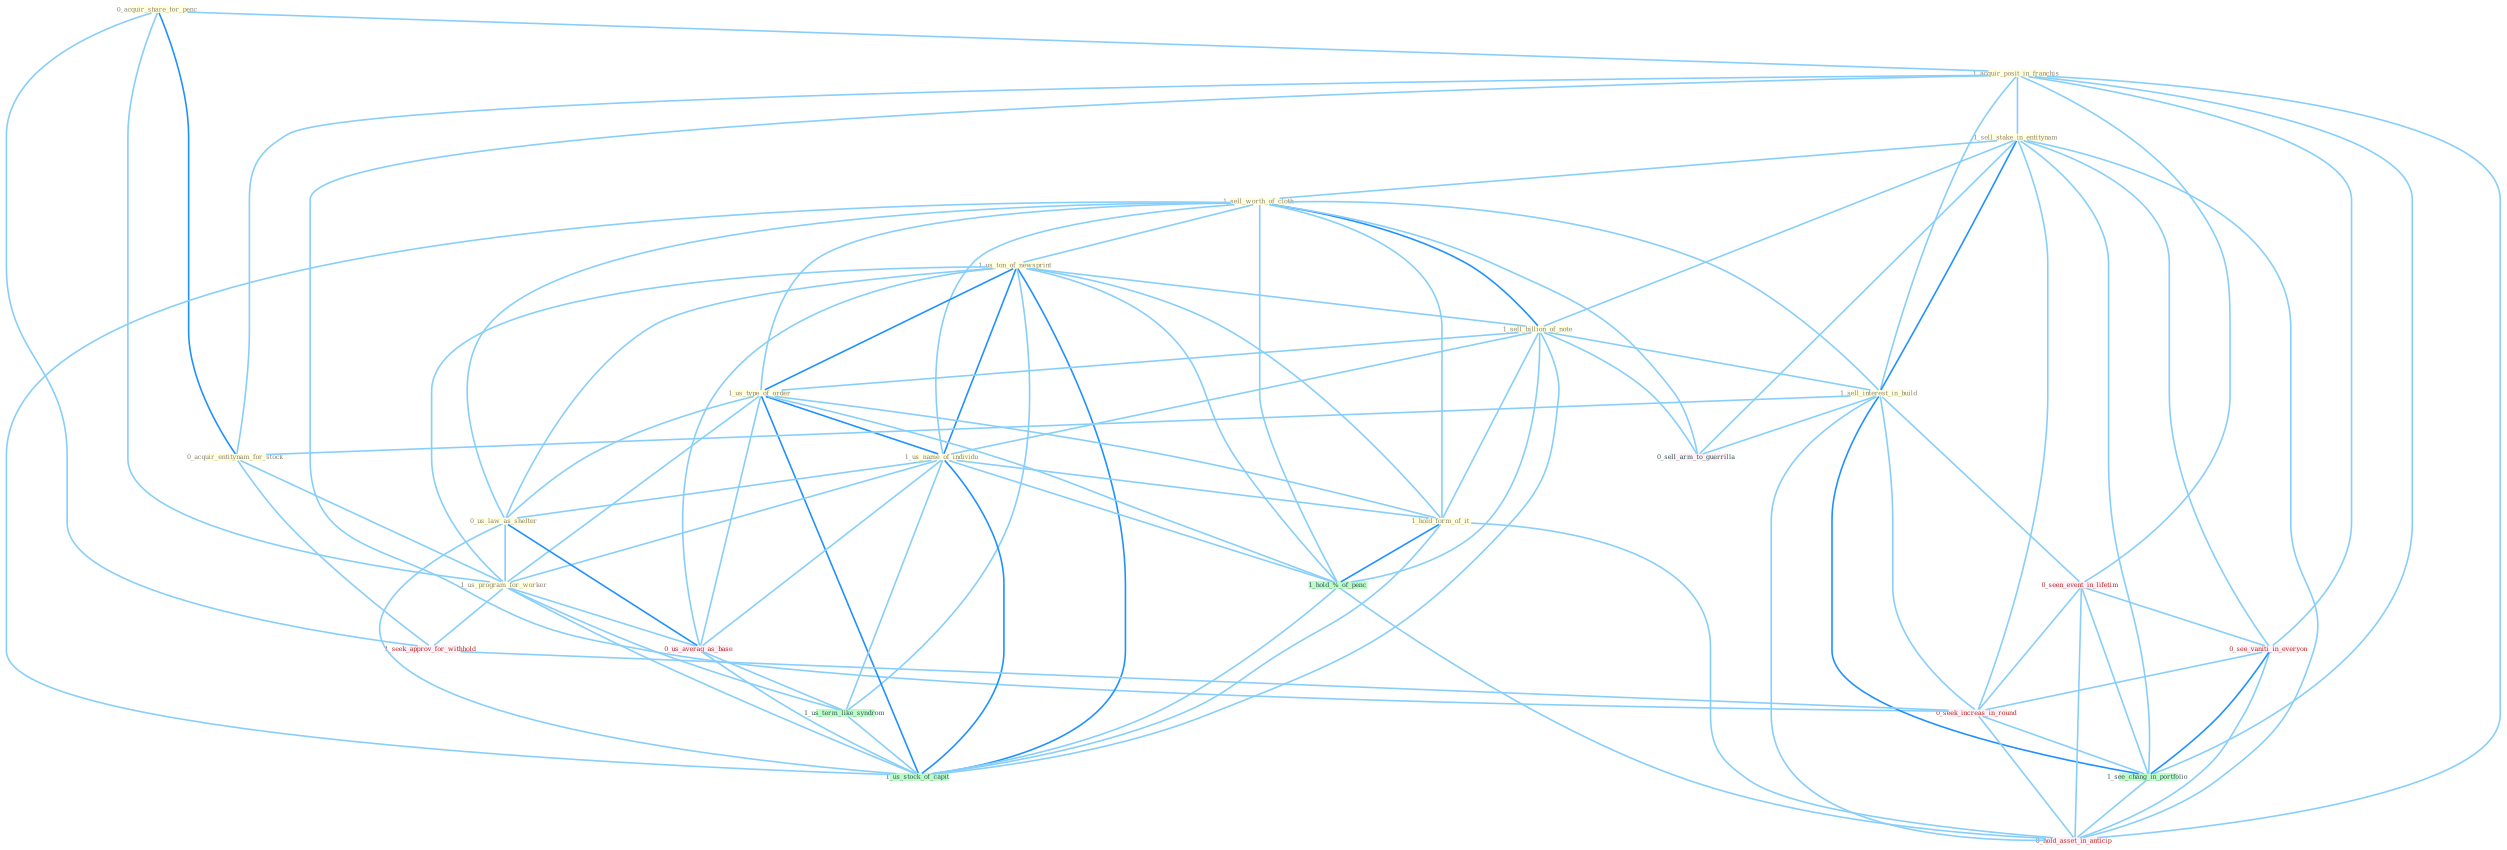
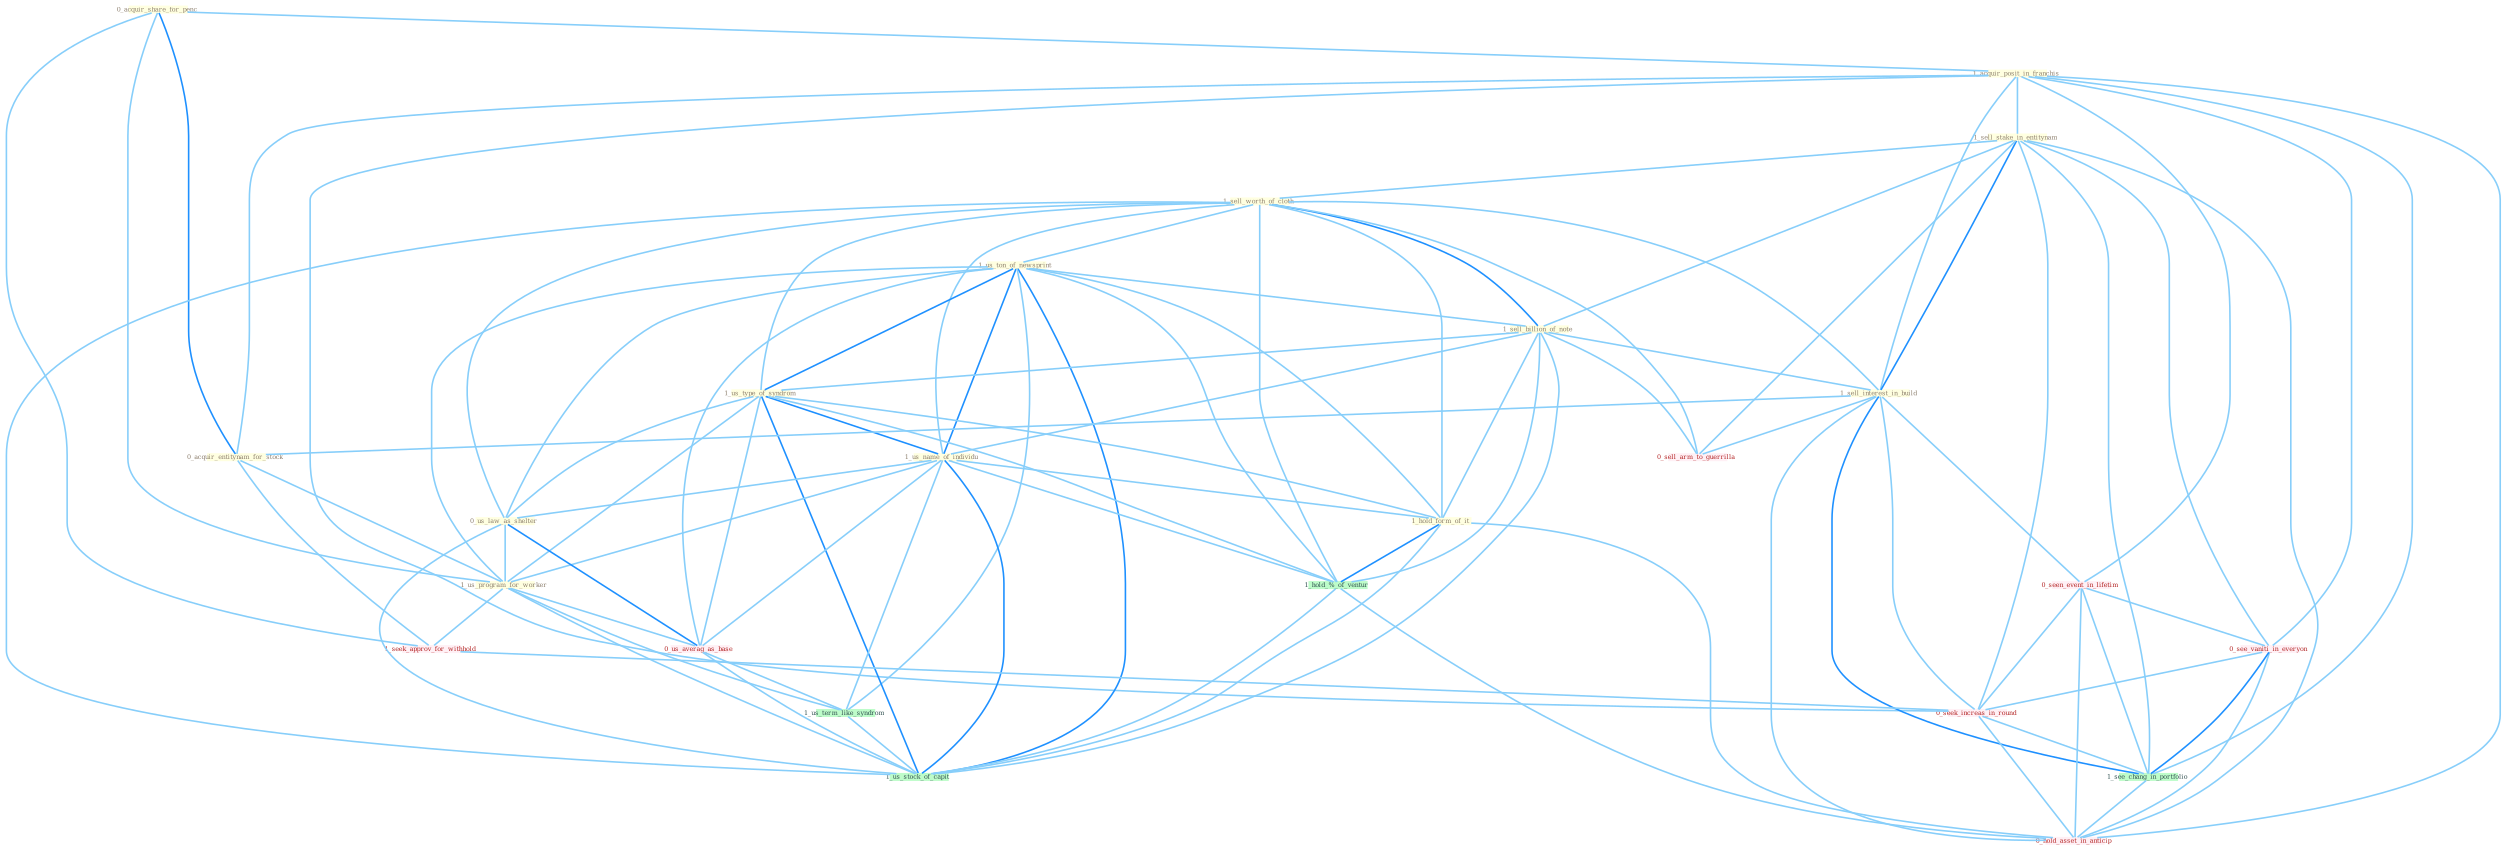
node "1_us_type_of_order": label "1_us_type_of_order" -> "1_us_type_of_syndrom"
node "0_sell_arm_to_guerrilla": fontcolor #2f4f4f -> #b22222
node "1_hold_%_of_penc": label "1_hold_%_of_penc" -> "1_hold_%_of_ventur"
